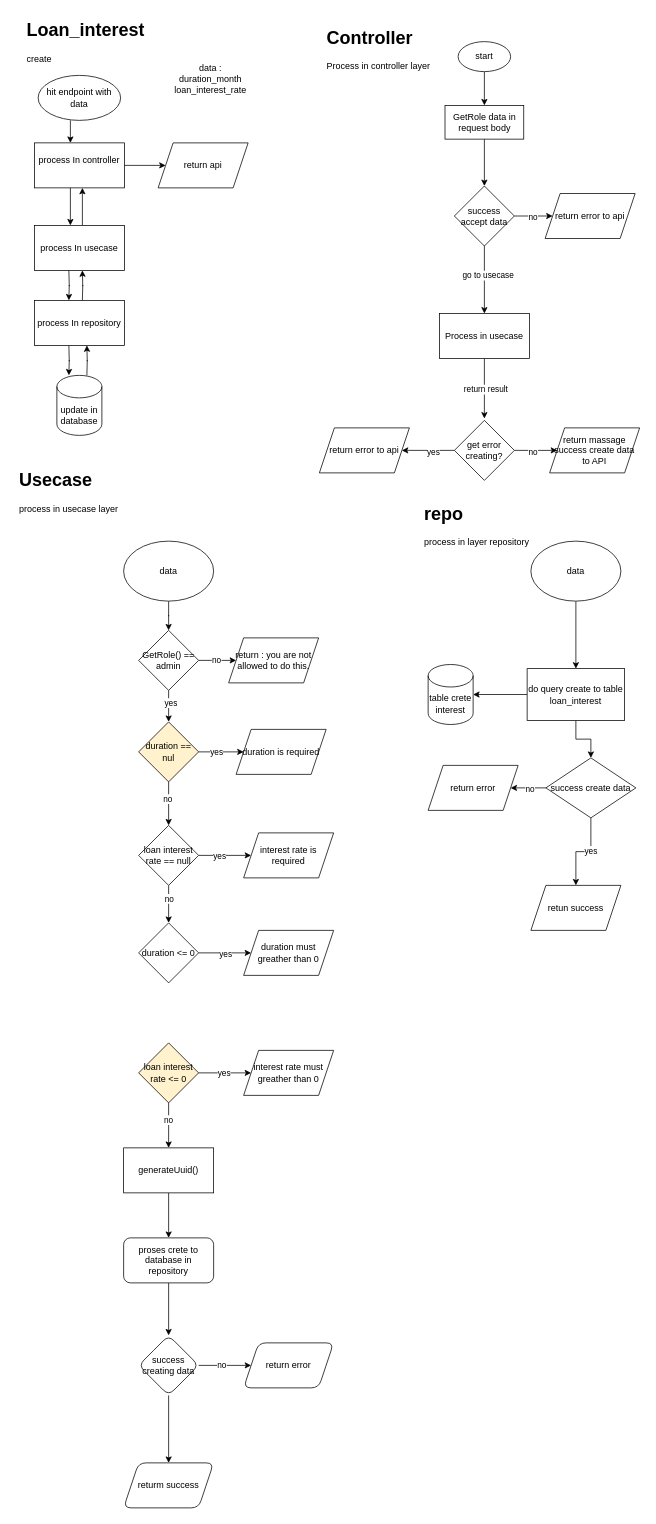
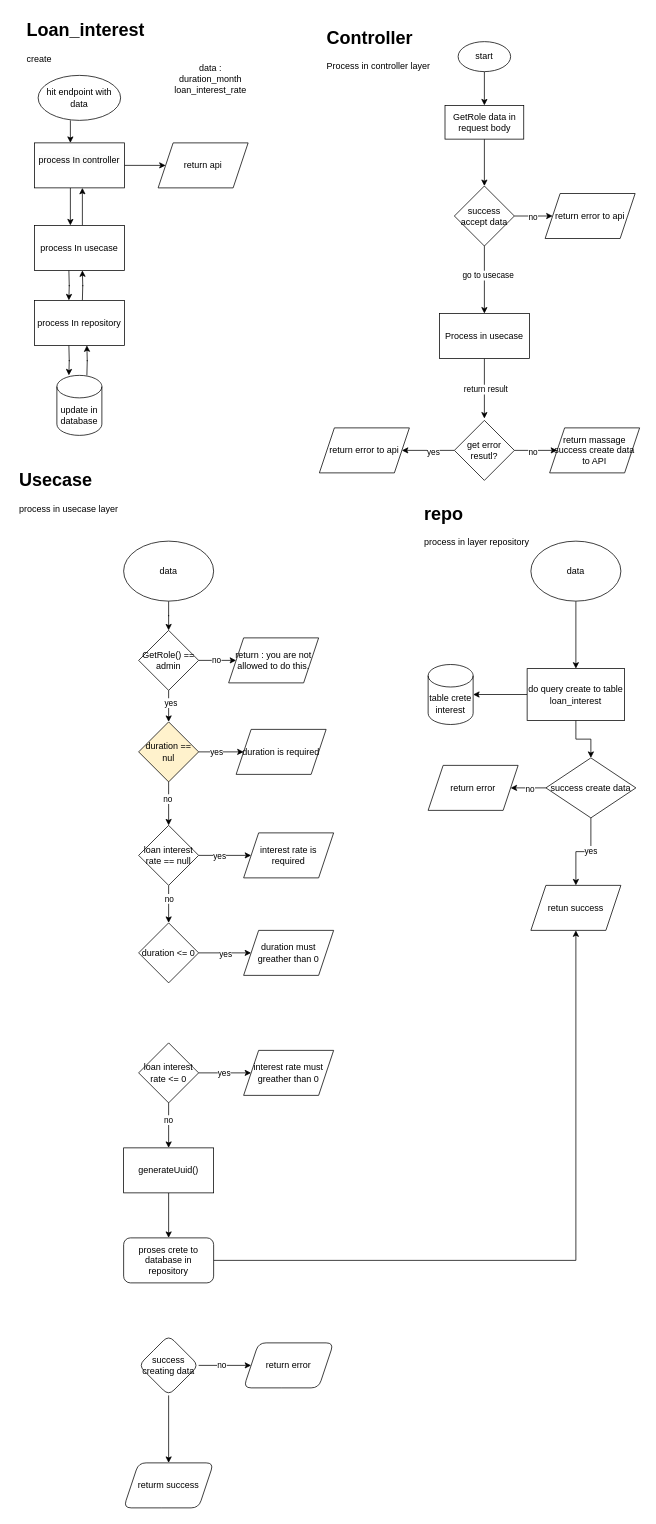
node "get error creating?": label "get error creating?" -> "get error resutl?"
node "loan interest rate <= 0": fillcolor #fff2cc -> #ffffff
edge "proses crete to database in repository" -> "success creating data": now "proses crete to database in repository" -> "retun success"
